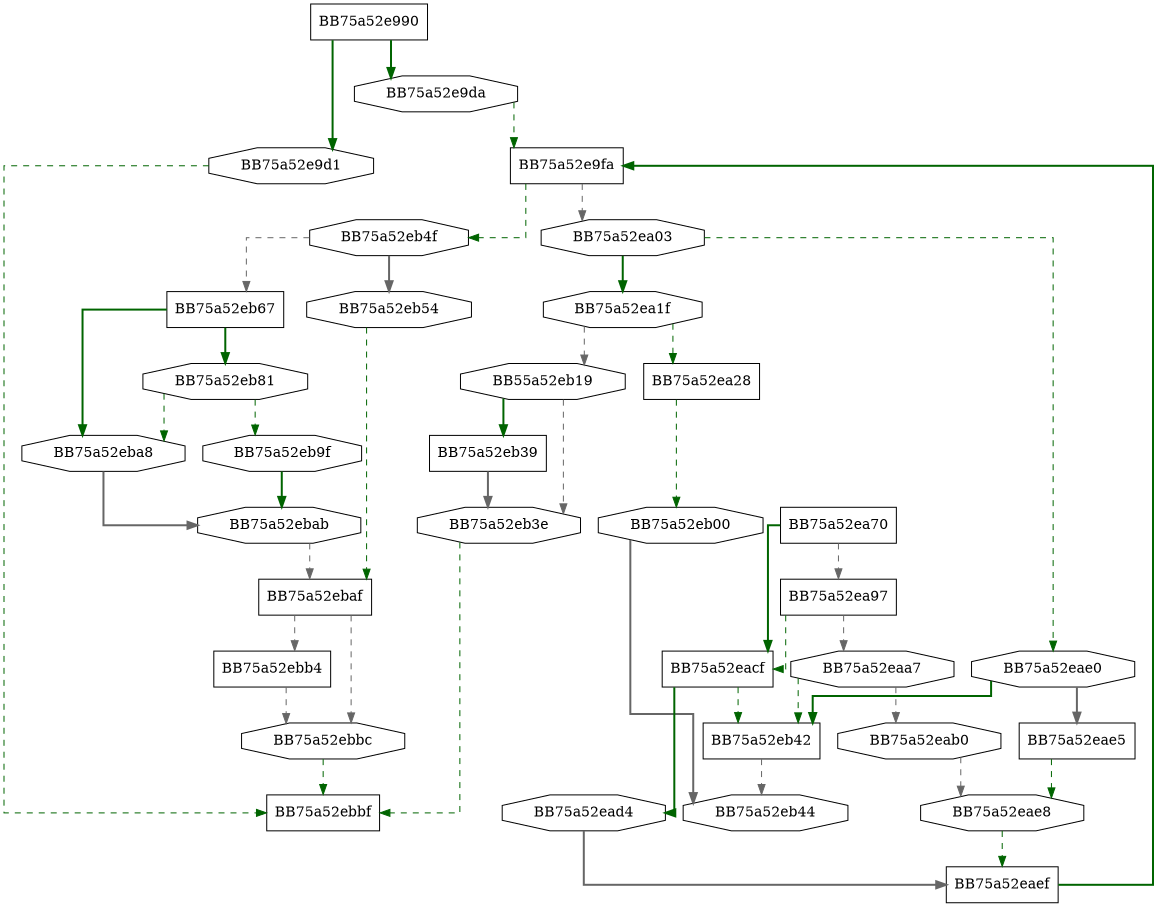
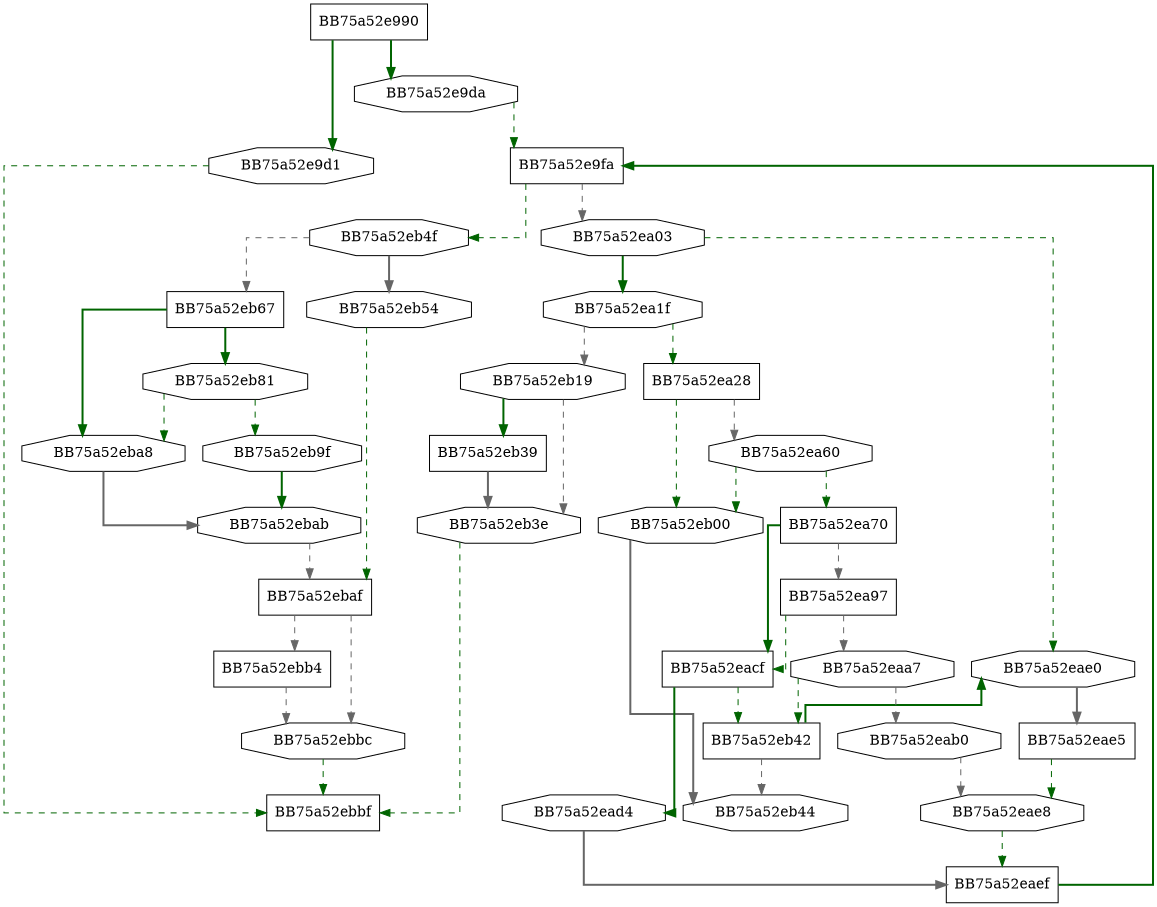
node "BB55a52eb19": label "BB55a52eb19" -> "BB75a52eb19"
node "BB75a52ea60": added
edge "BB75a52eae0" -> "BB75a52eb42": reversed
